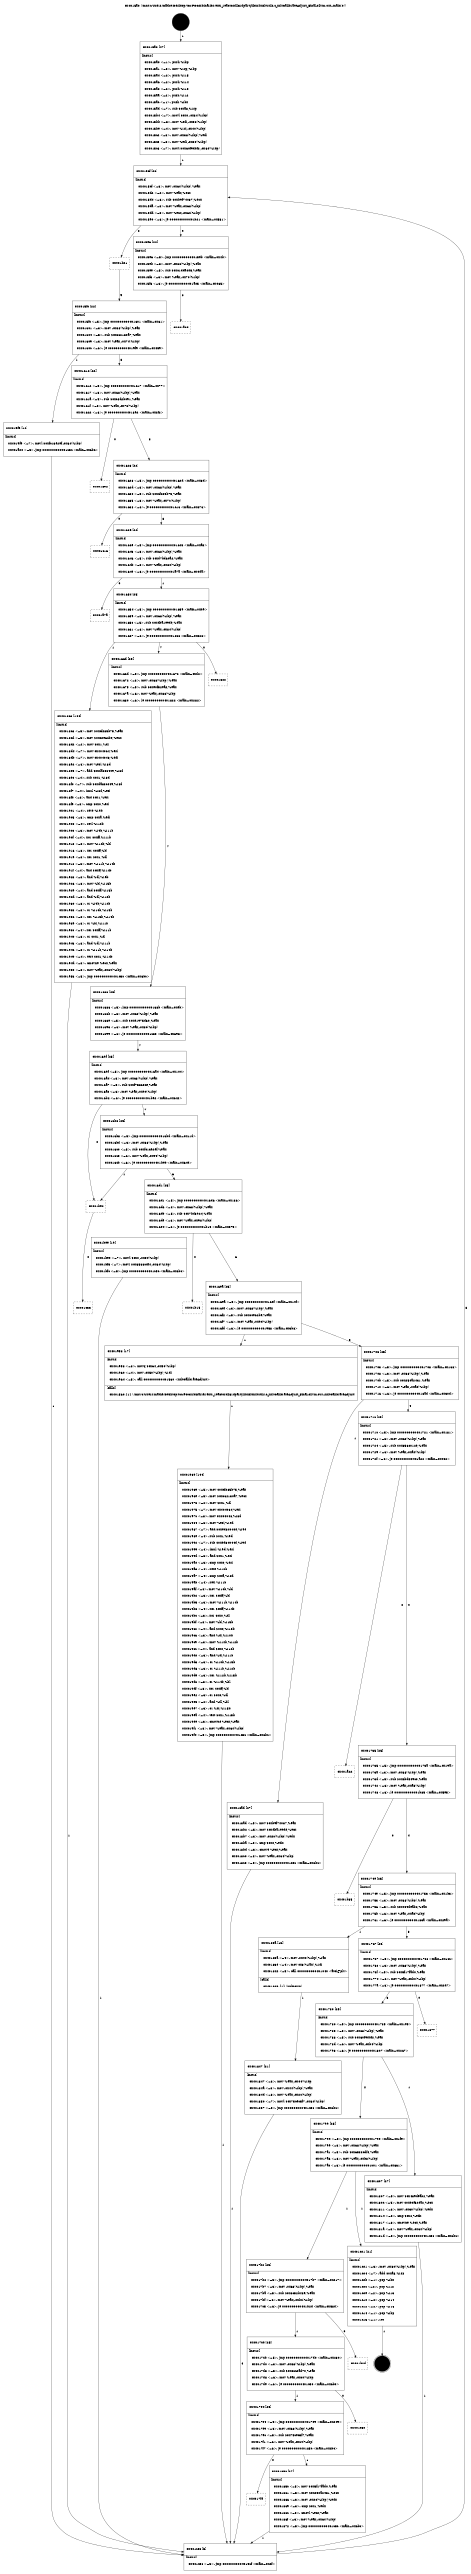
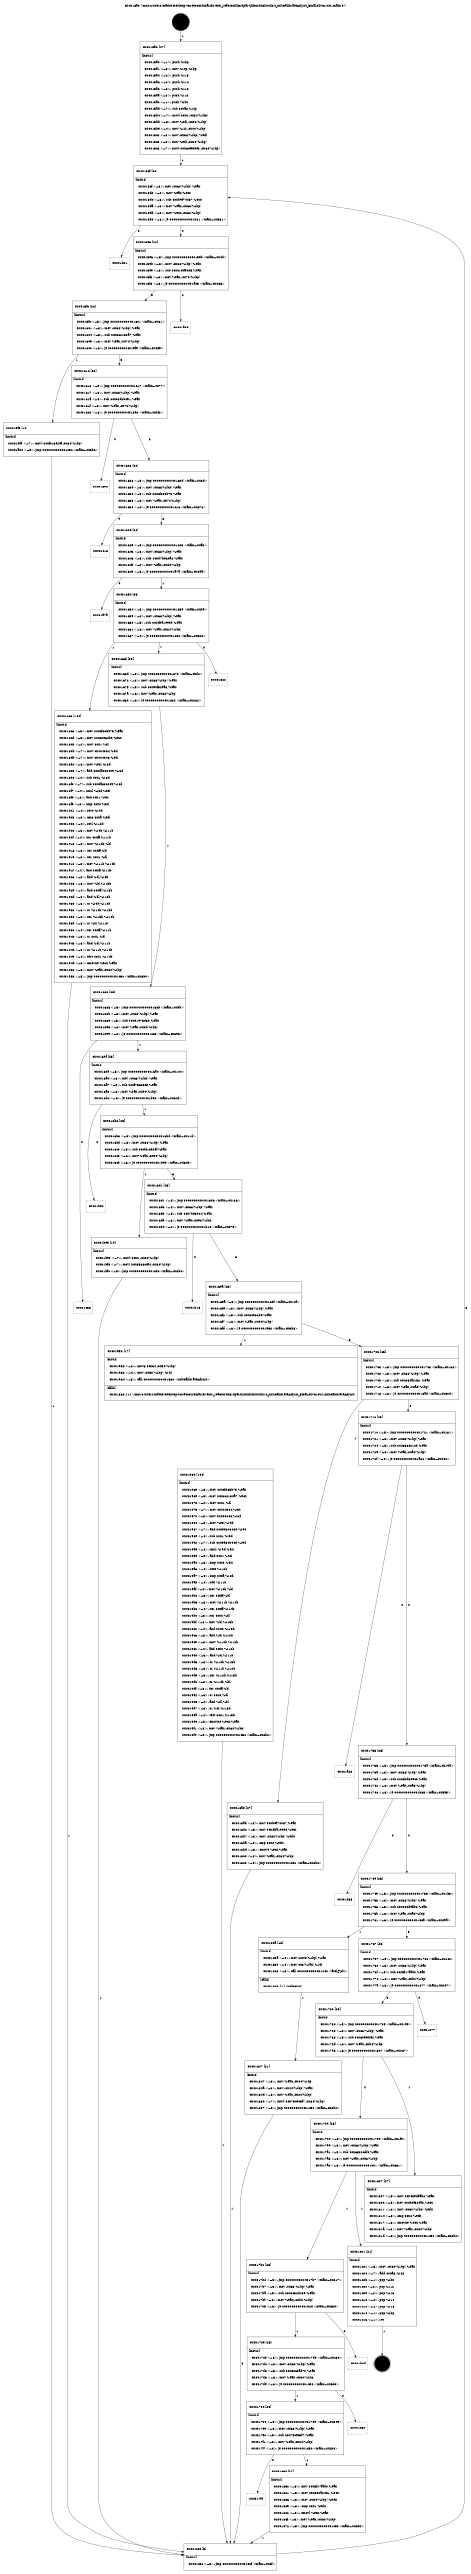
edge "0x401b21" -> "0x4015fc [22]": now "0x4015e6 [22]" -> "0x4015fc [22]"
edge "0x4016b8 [25]" -> "0x401be2": now "0x4016b8 [25]" -> "0x401bee [19]"
edge "0x401be2" -> "0x401c33": now "0x401686 [25]" -> "0x401c33"
edge "0x401958 [17]" -> "0x401969 [144]": removed, label "1"
edge "0x401807 [27]" -> "0x401c5c [5]": removed, label "1"
